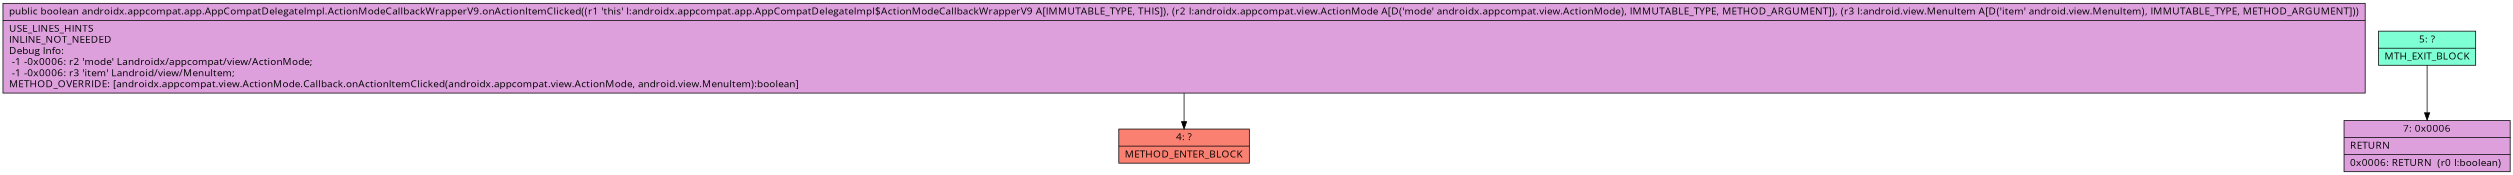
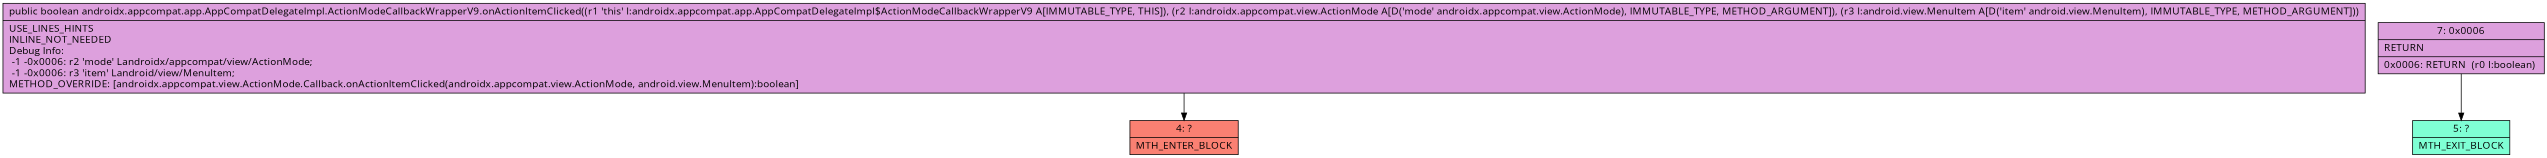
edge "5: ?" -> "7: 0x0006": reversed
node "4: ?": text "METHOD_ENTER_BLOCK" -> "MTH_ENTER_BLOCK"
